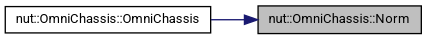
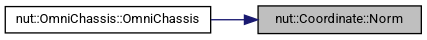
node "nut::OmniChassis::Norm": label "nut::OmniChassis::Norm" -> "nut::Coordinate::Norm"
